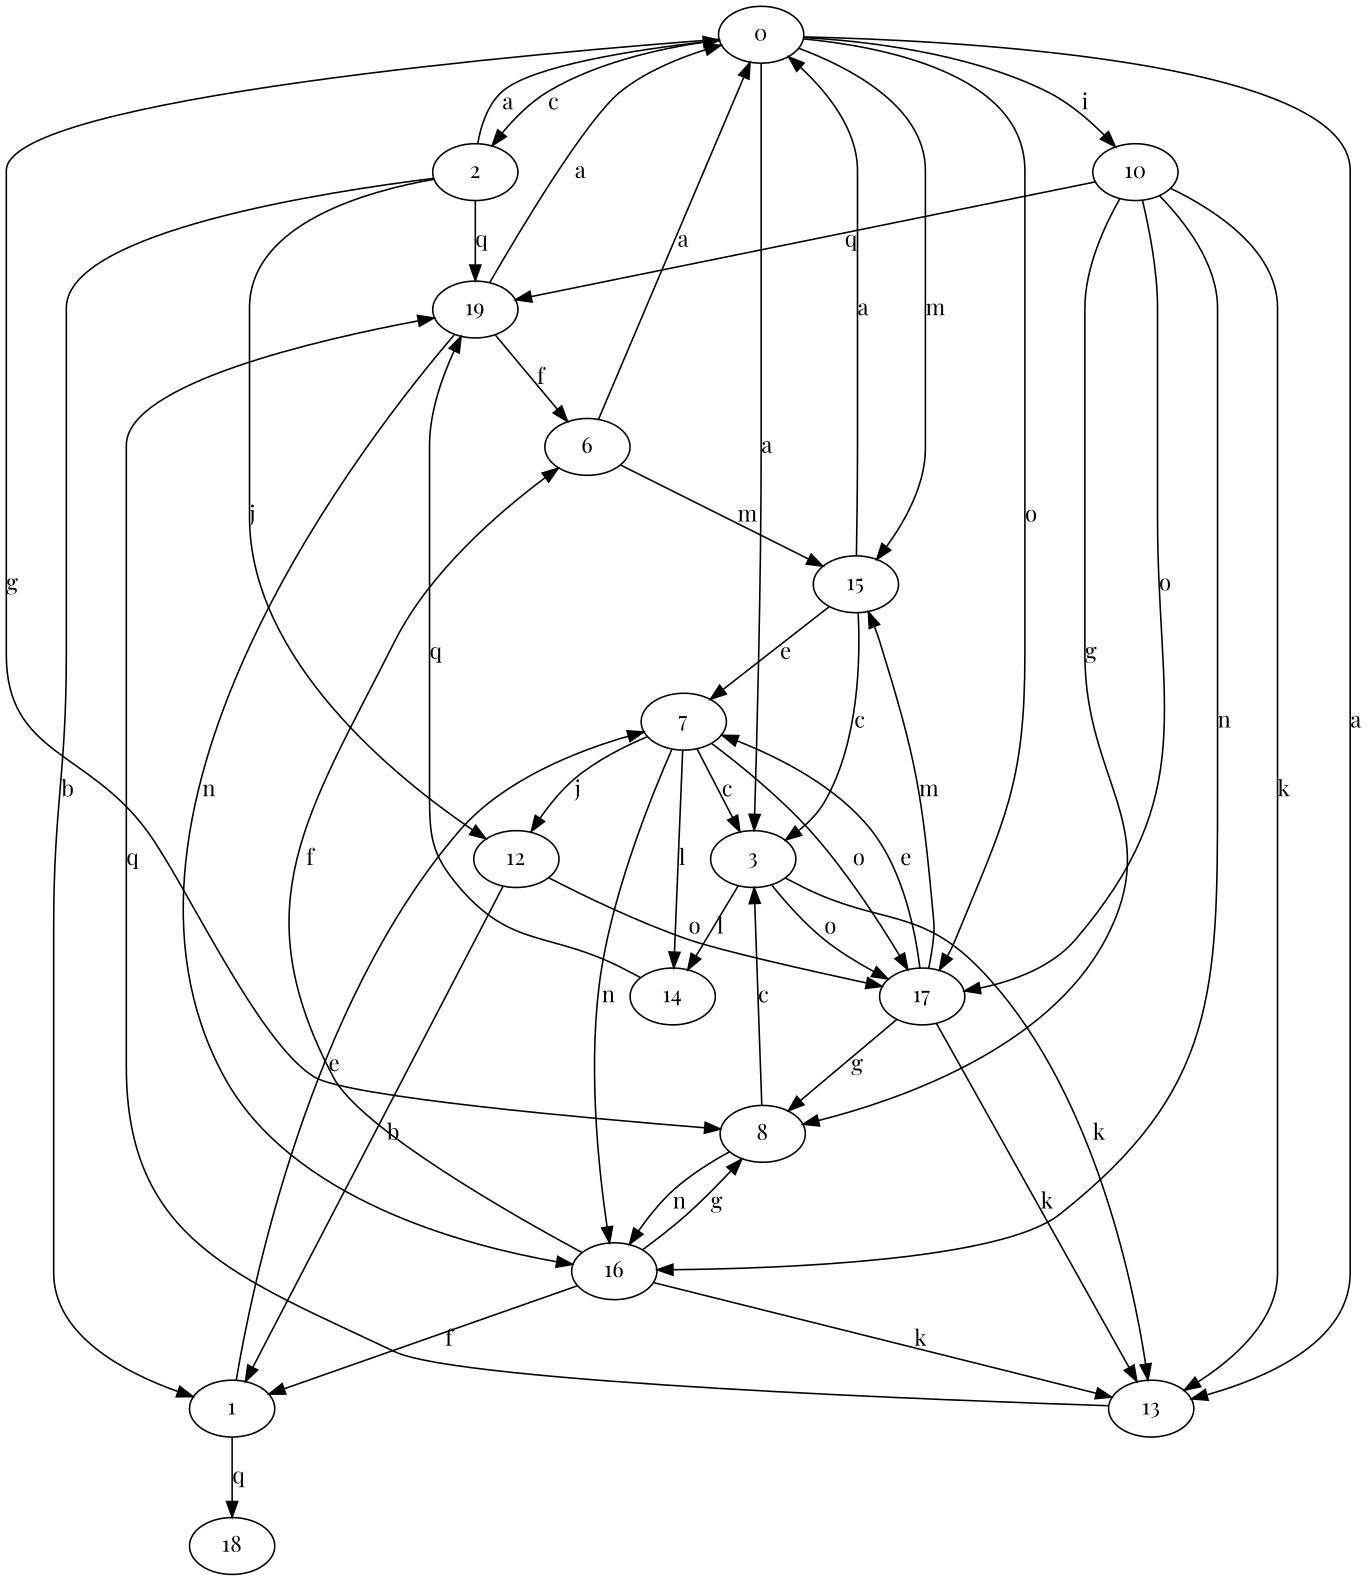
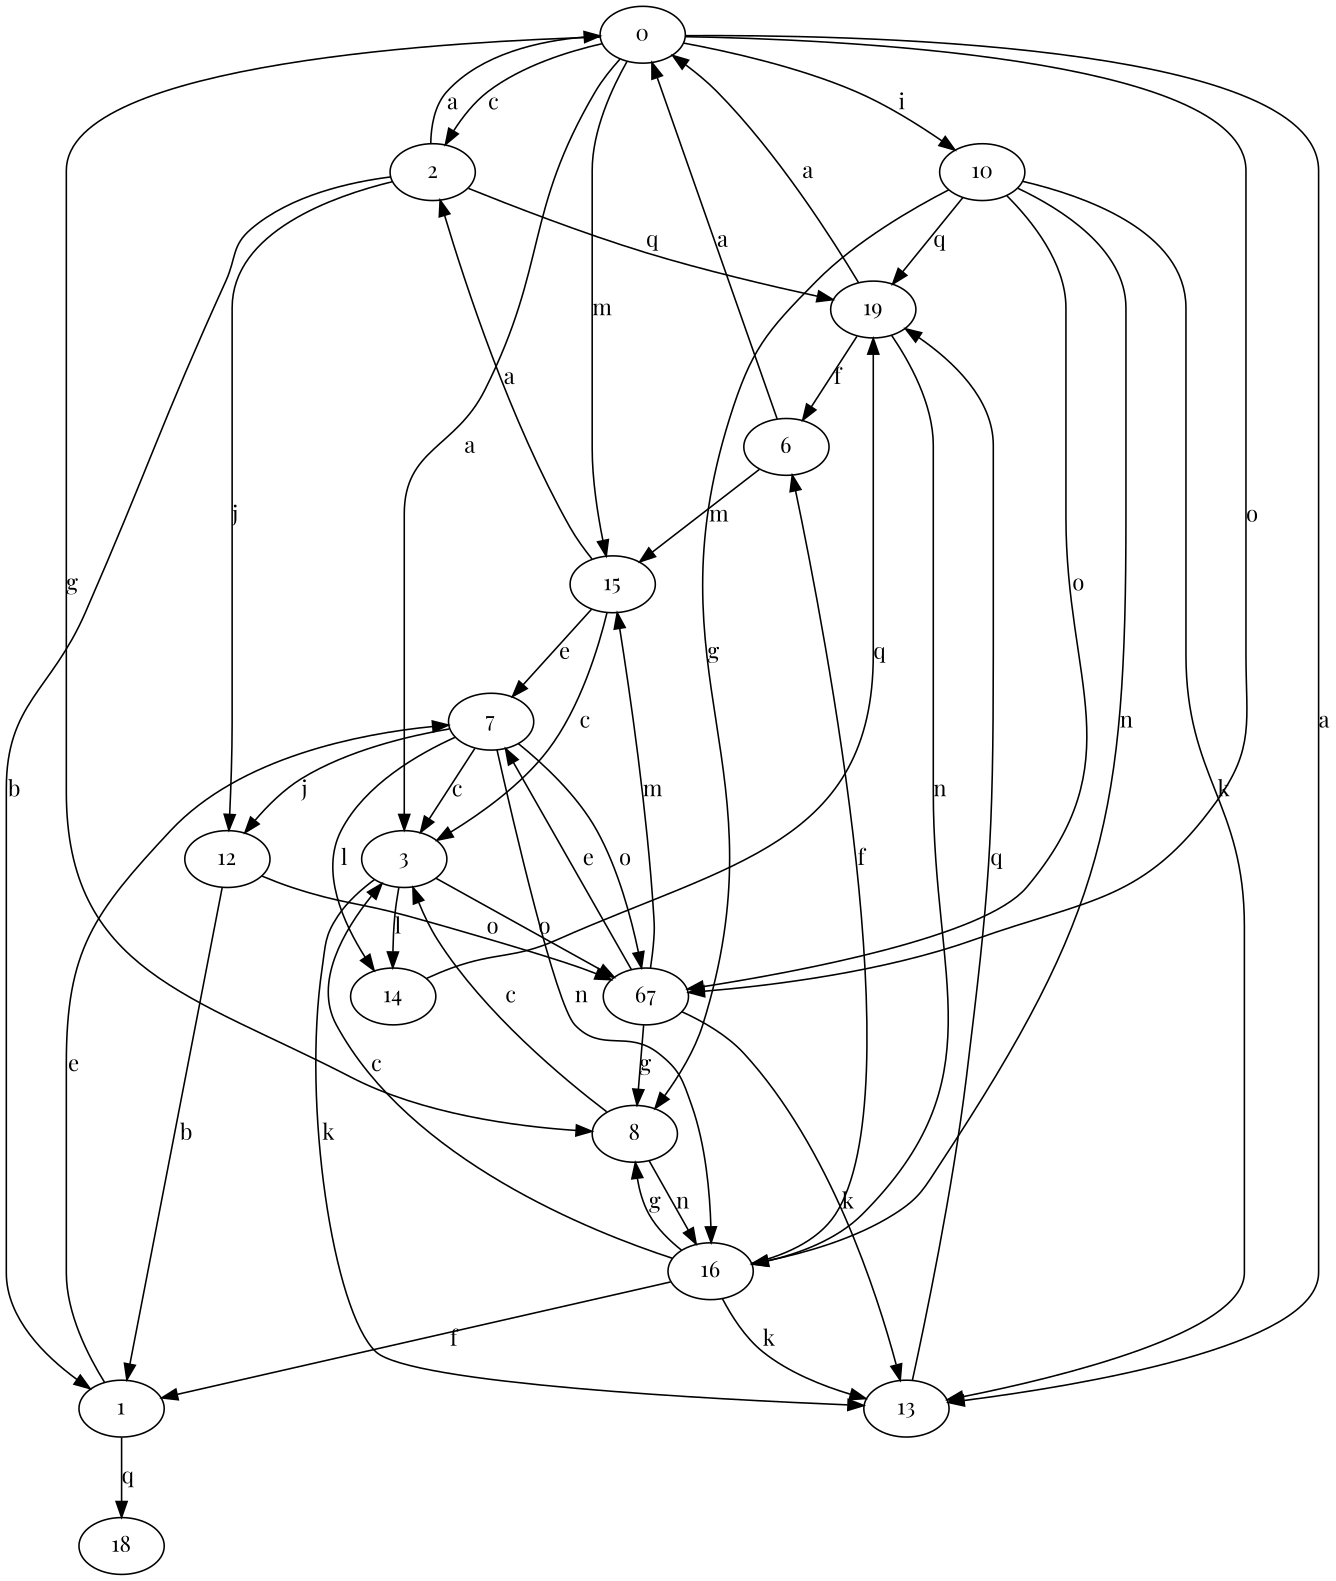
edge "15" -> "0": now "15" -> "2"
node "17": label "17" -> "67"
edge "16" -> "3": added, label "c"
